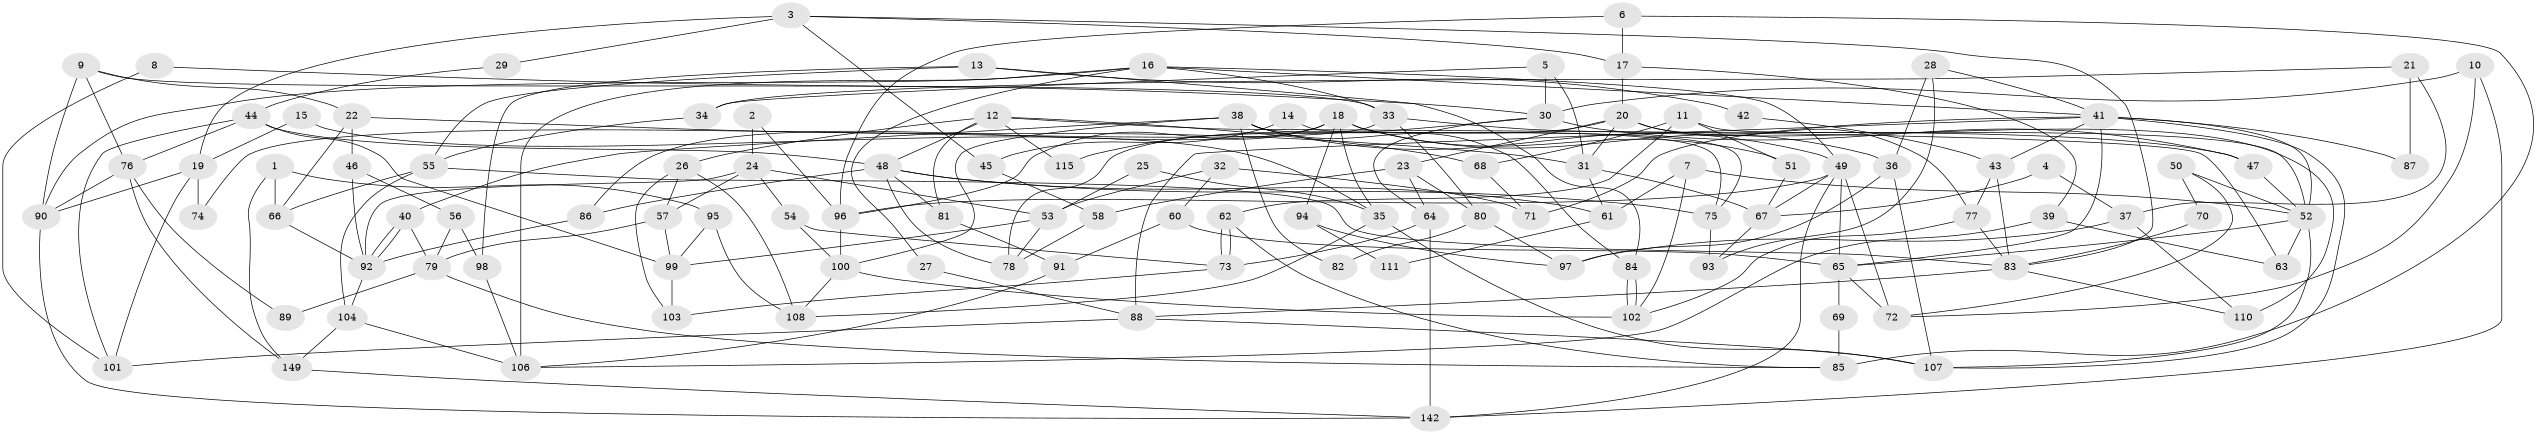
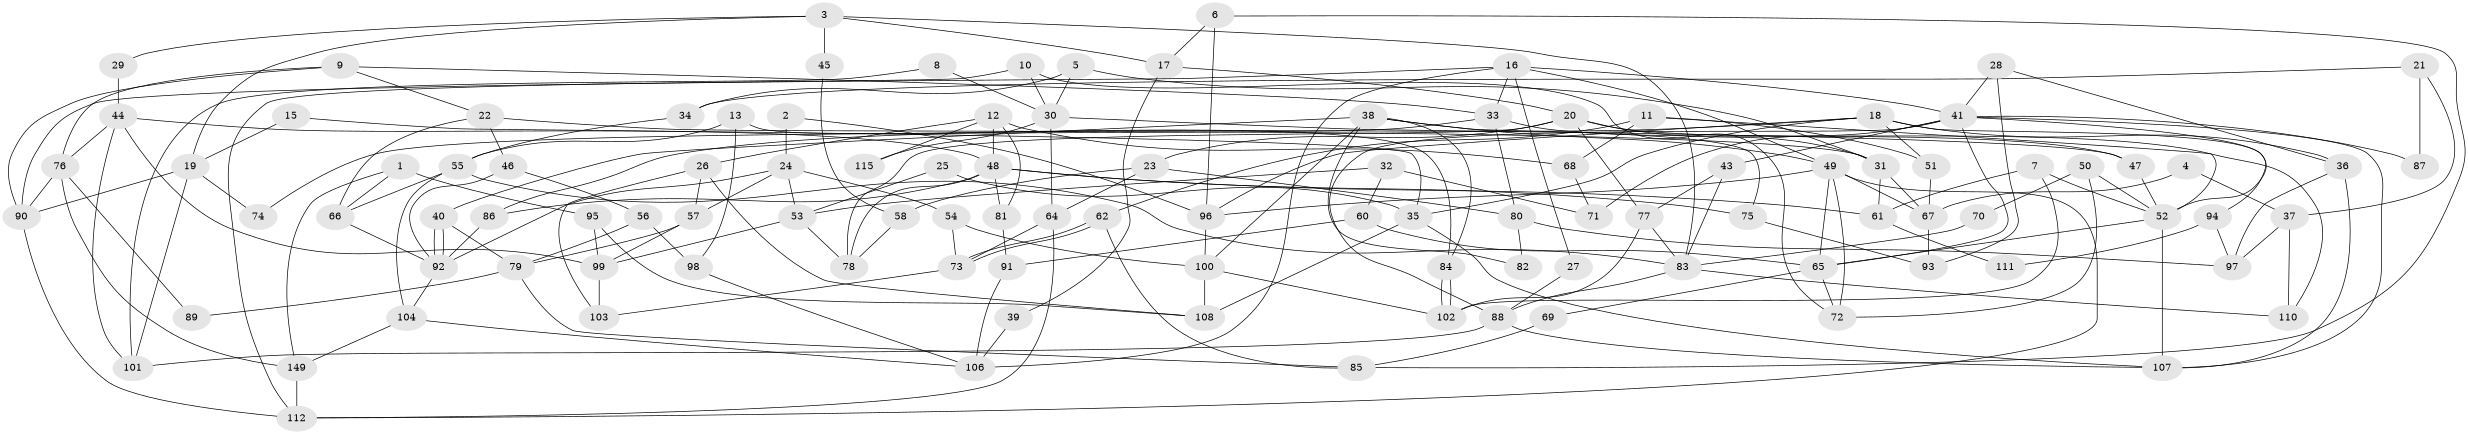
node "14": removed
node "42": removed
node "63": removed
node "142": label "142" -> "112"
